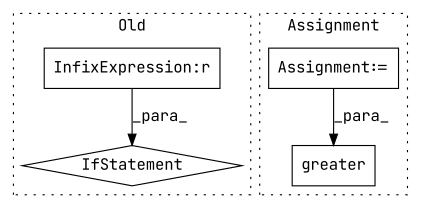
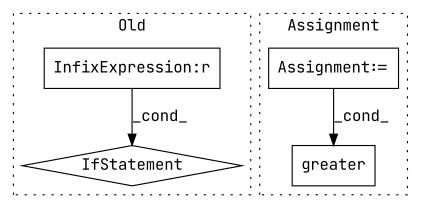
edge "InfixExpression:r" -> "IfStatement": label "_para_" -> "_cond_"
edge "Assignment:=" -> "greater": label "_para_" -> "_cond_"
